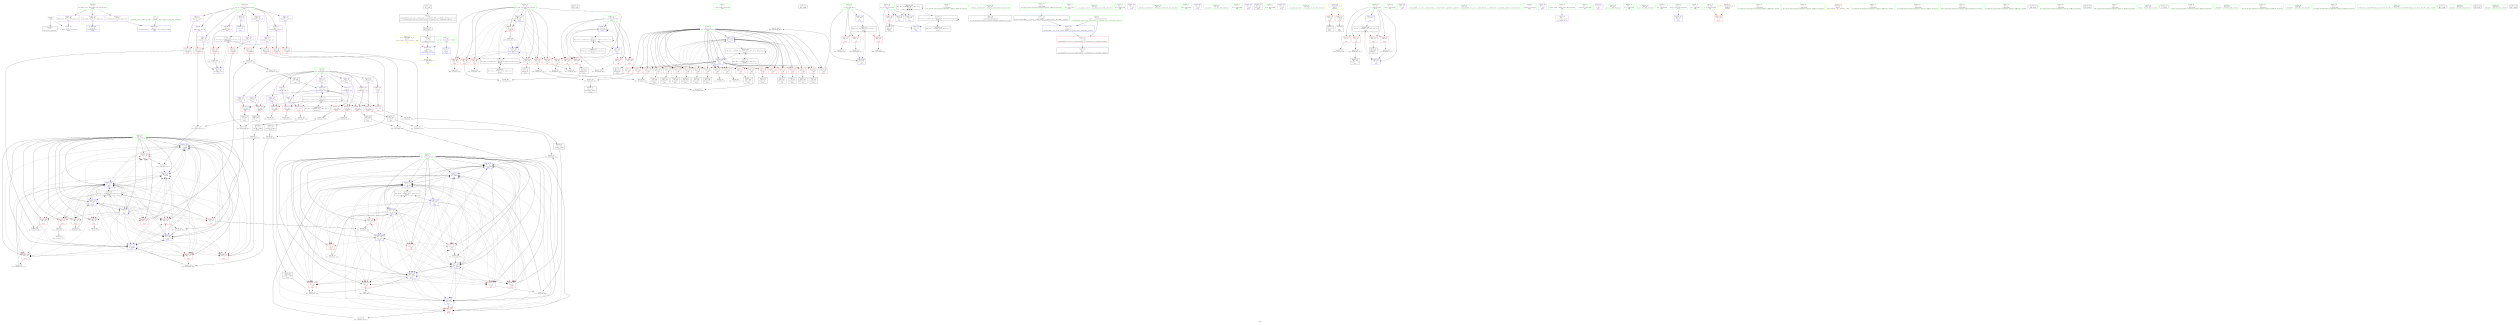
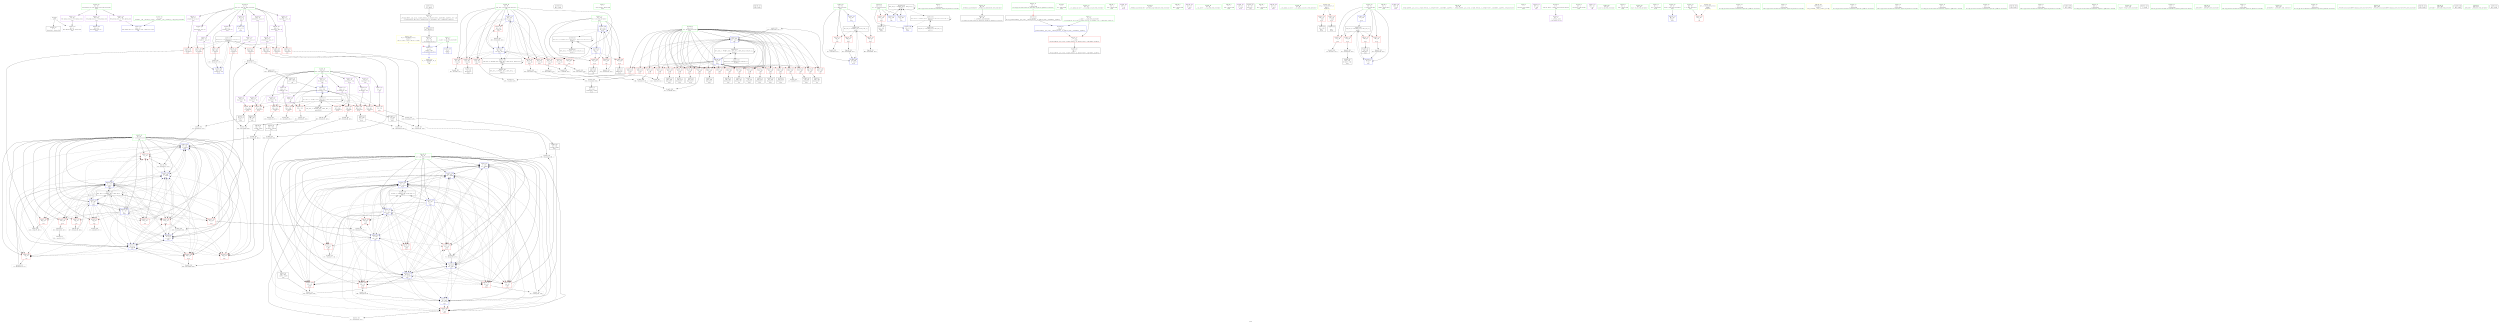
node "NodeID: 13": removed
node "NodeID: 327": added
node "NodeID: 329": removed
